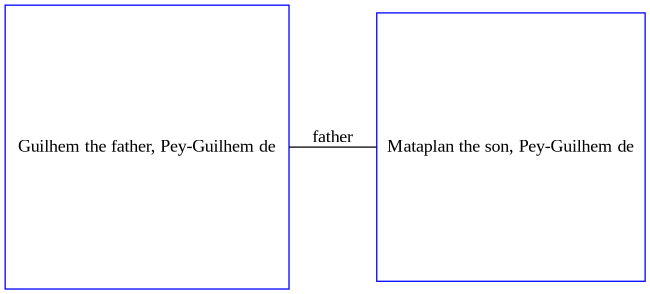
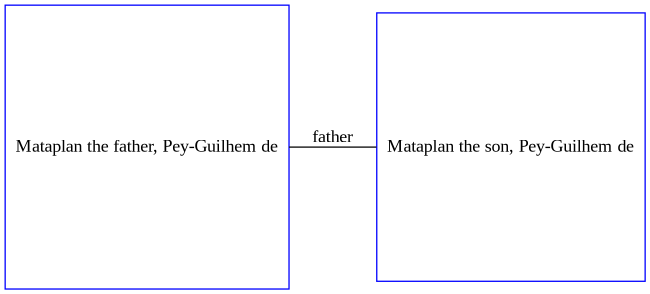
node "Guilhem the father, Pey-Guilhem de": label "Guilhem the father, Pey-Guilhem de" -> "Mataplan the father, Pey-Guilhem de"
